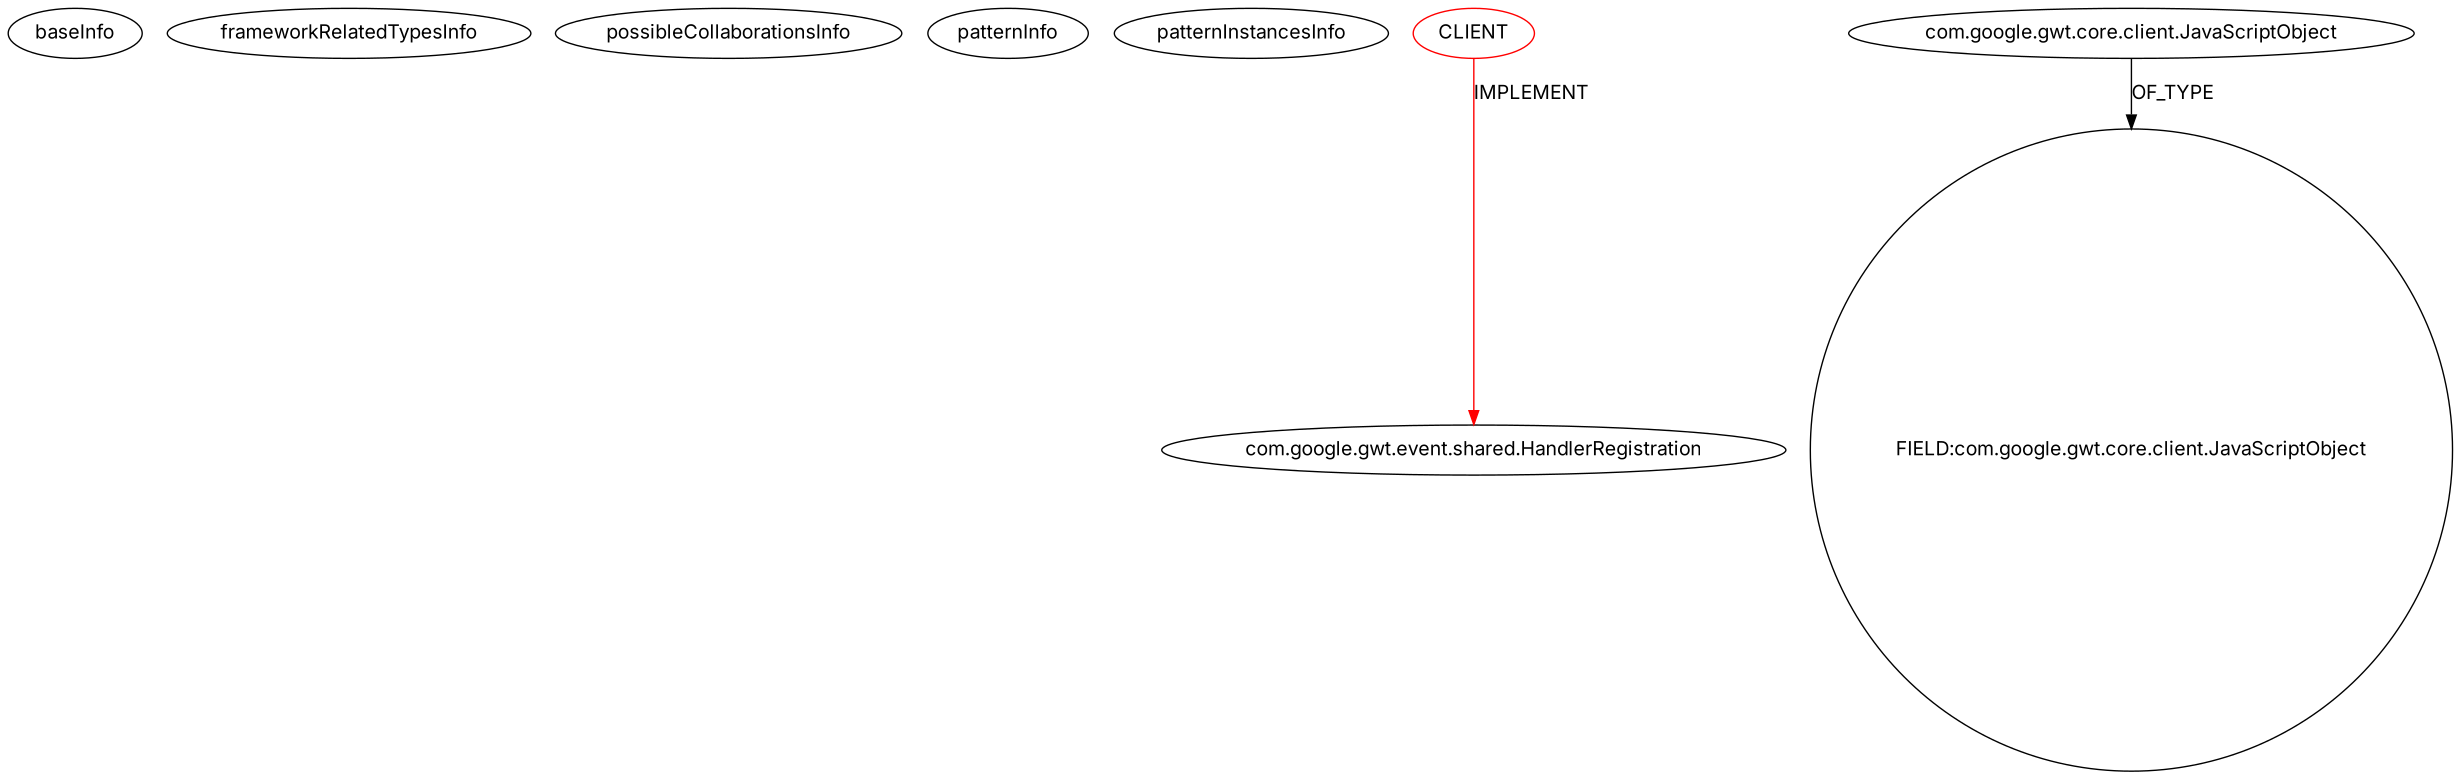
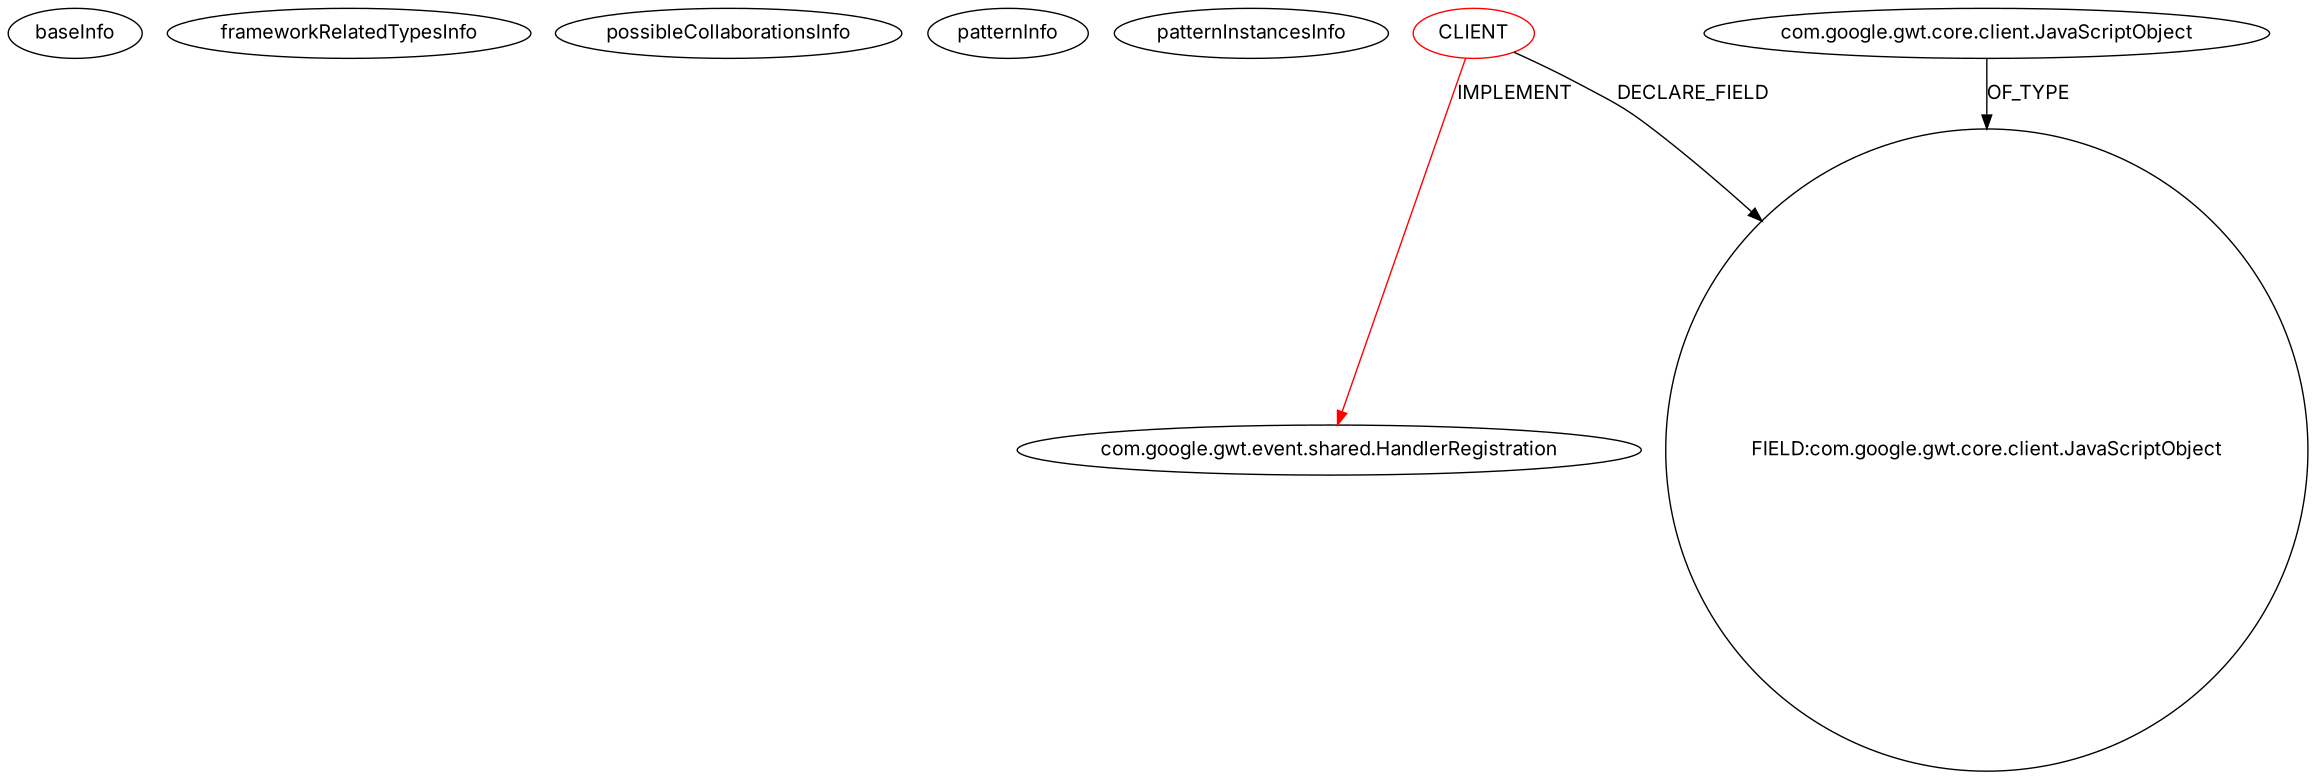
edge "CLIENT" -> "FIELD:com.google.gwt.core.client.JavaScriptObject": added, label "DECLARE_FIELD"
